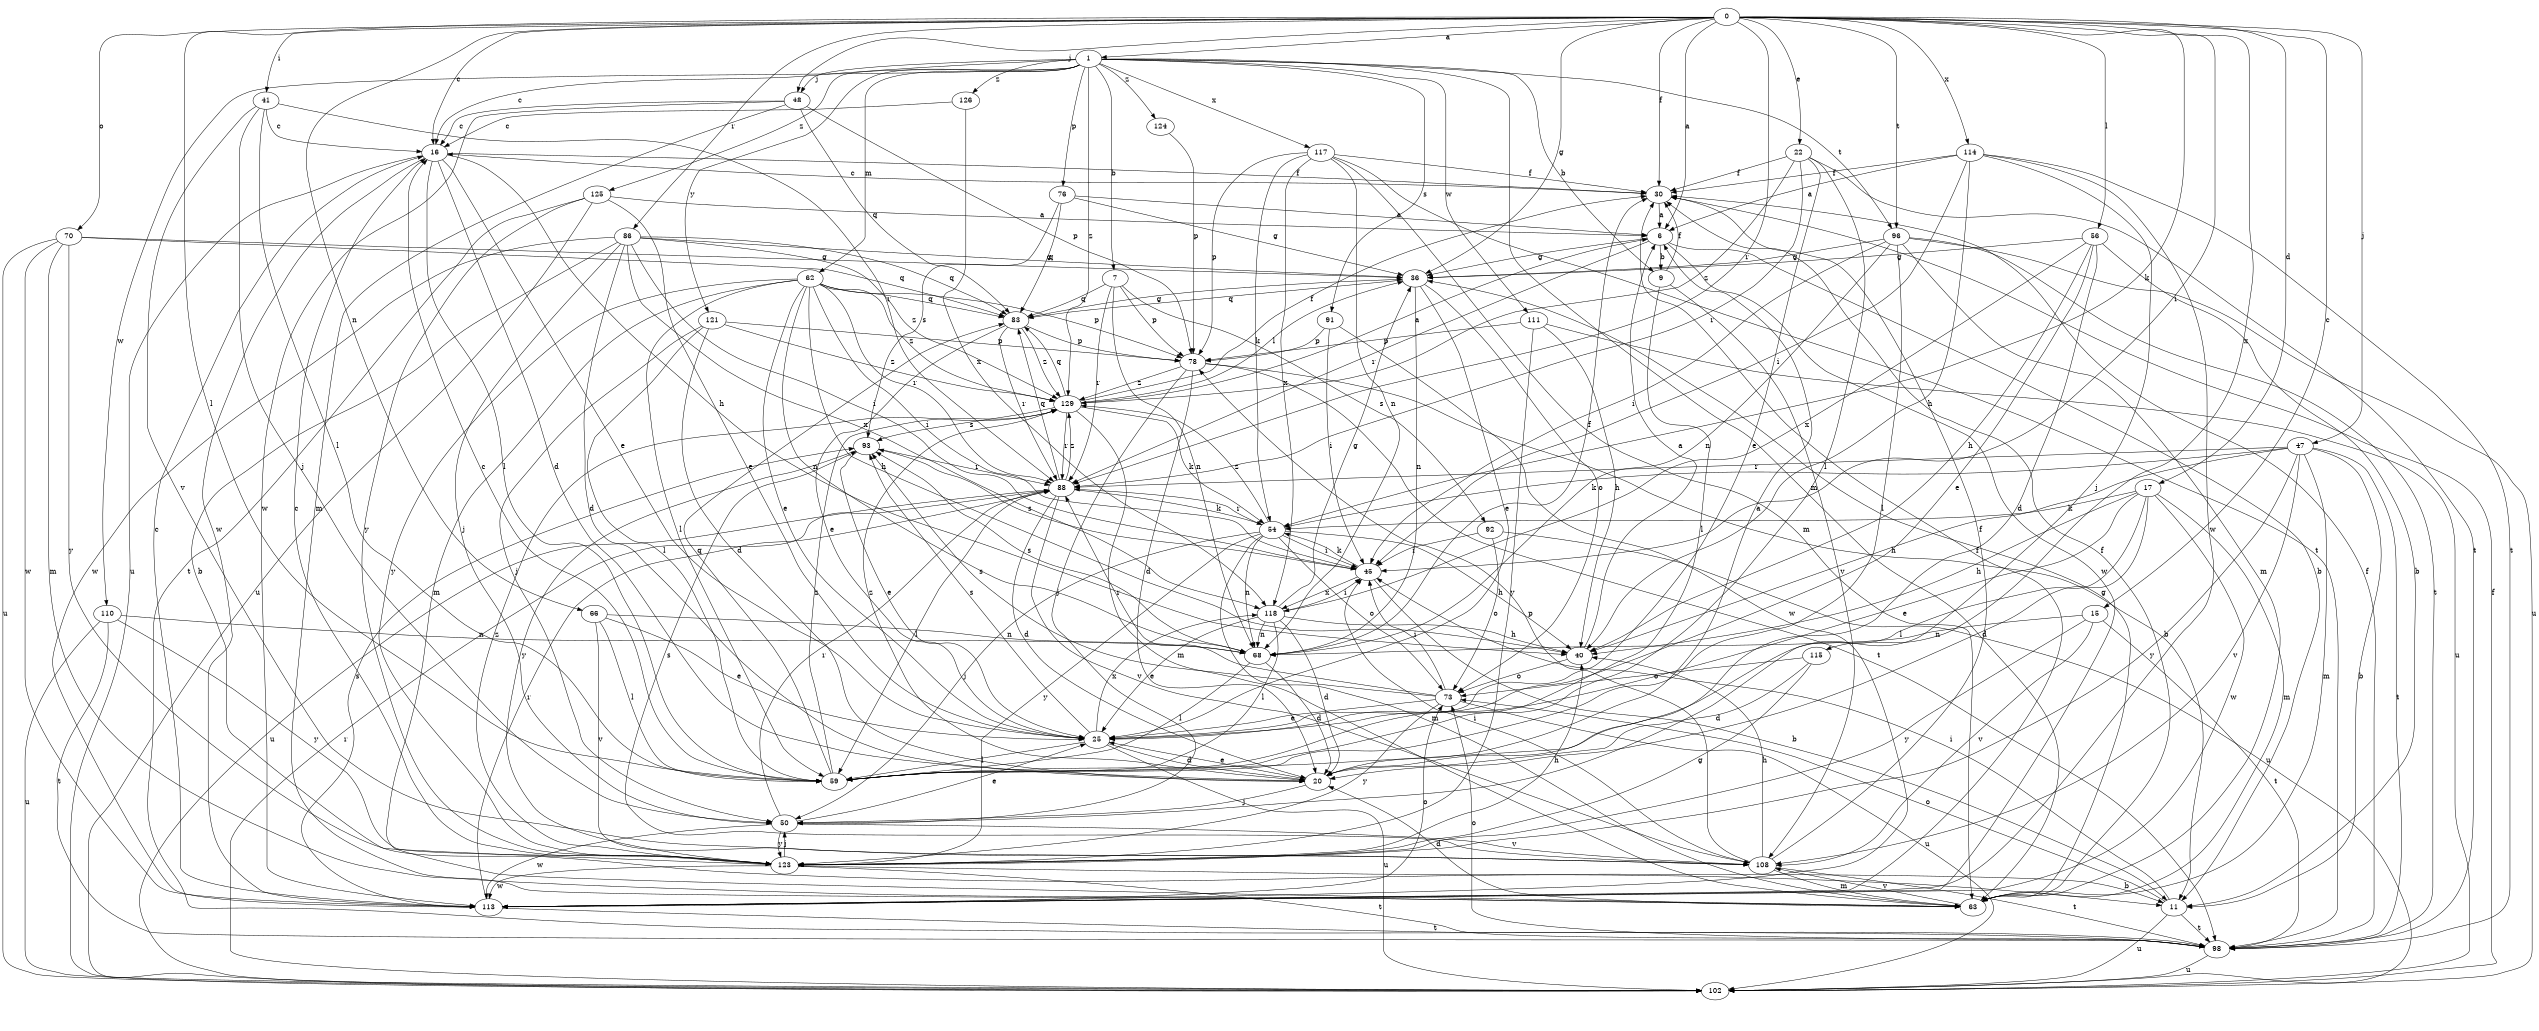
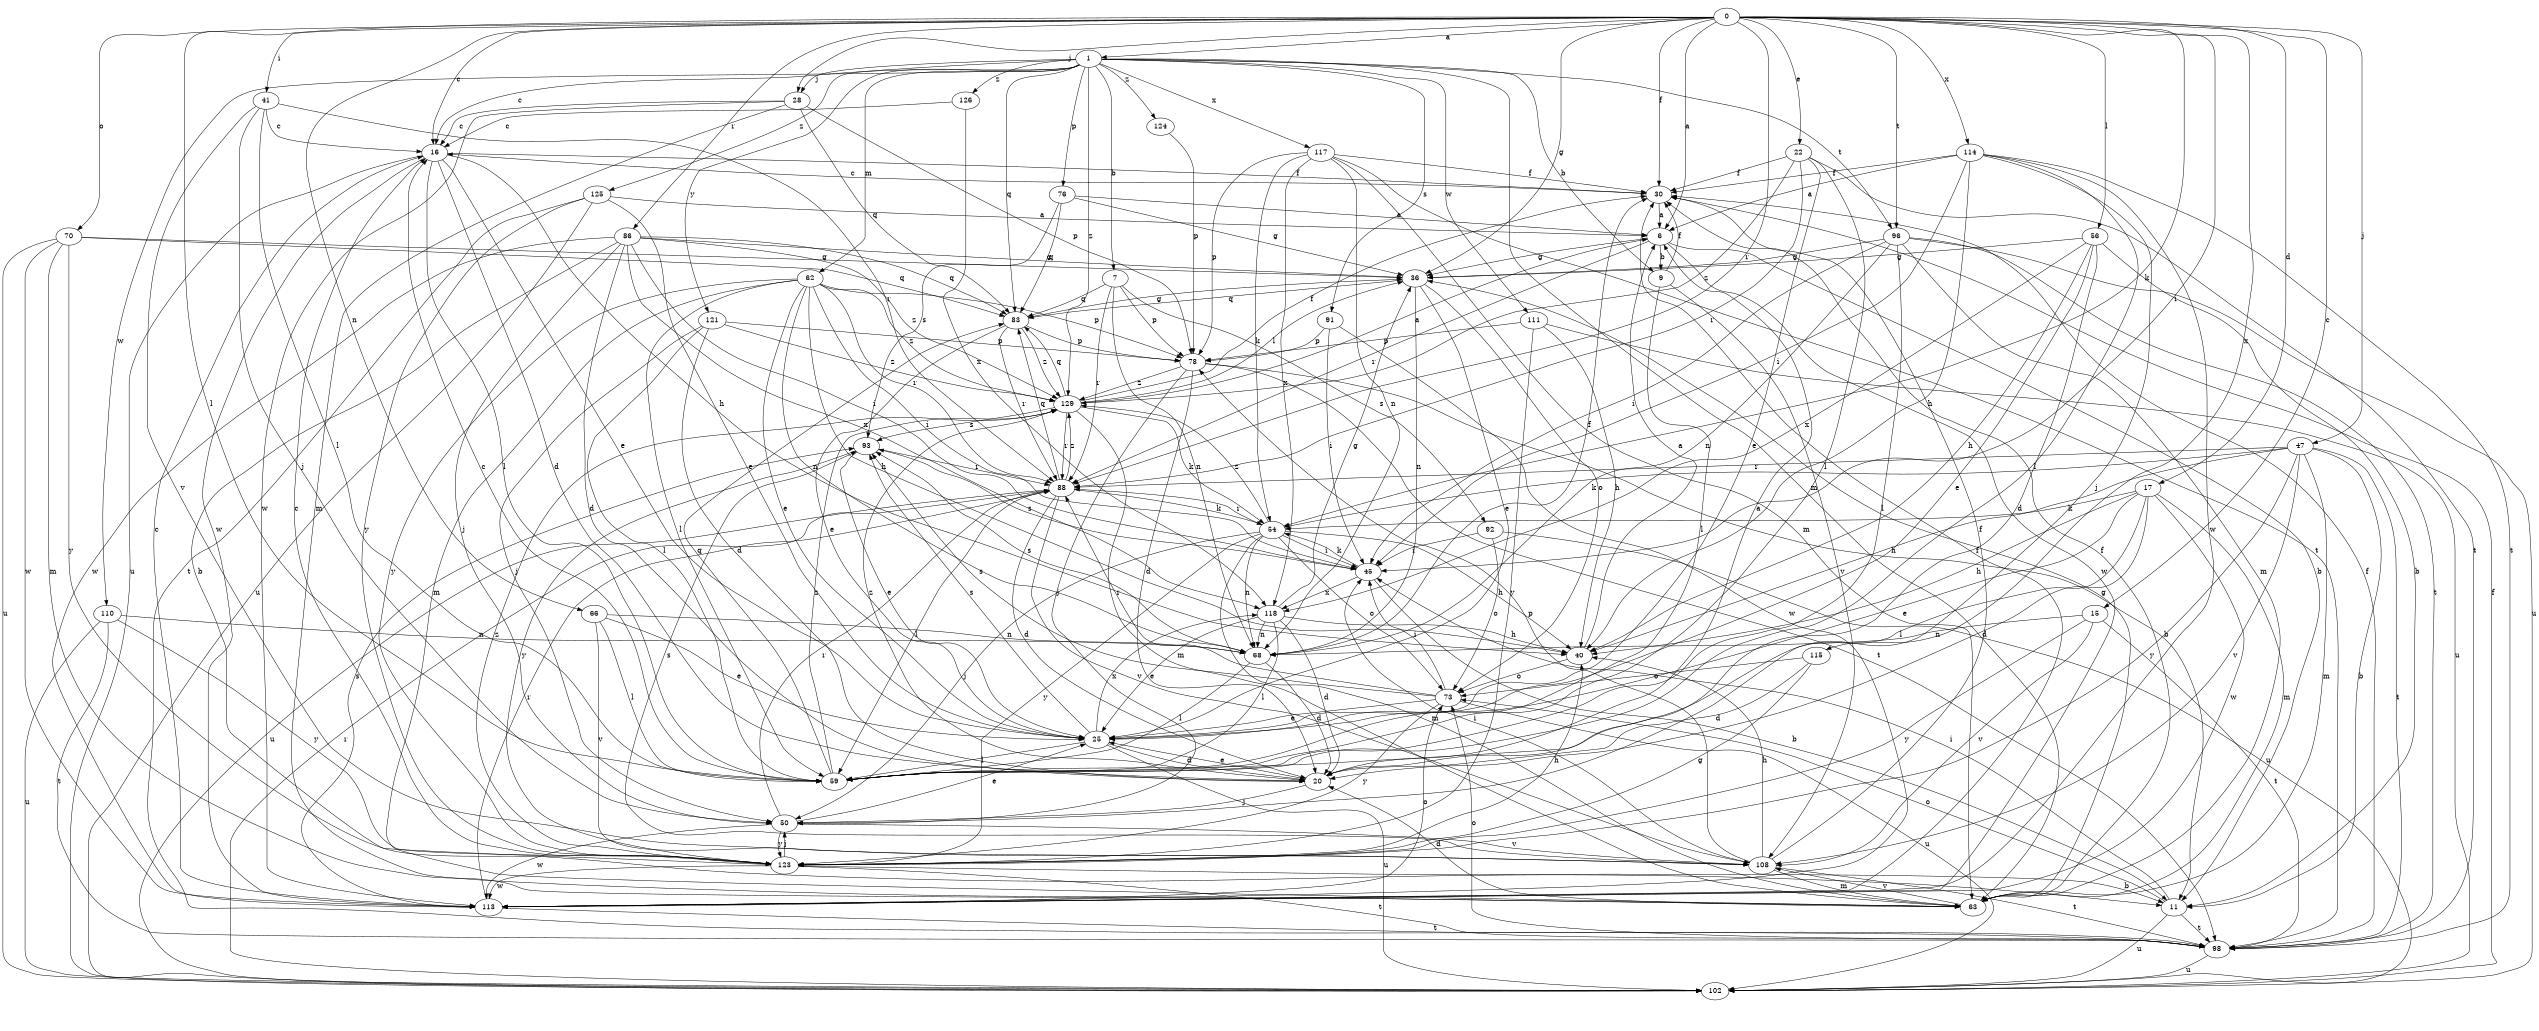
node "48": label "48" -> "28"
edge "62" -> "83": now "1" -> "83"
edge "118" -> "45": removed, label "i"
edge "114" -> "59": added, label "l"
